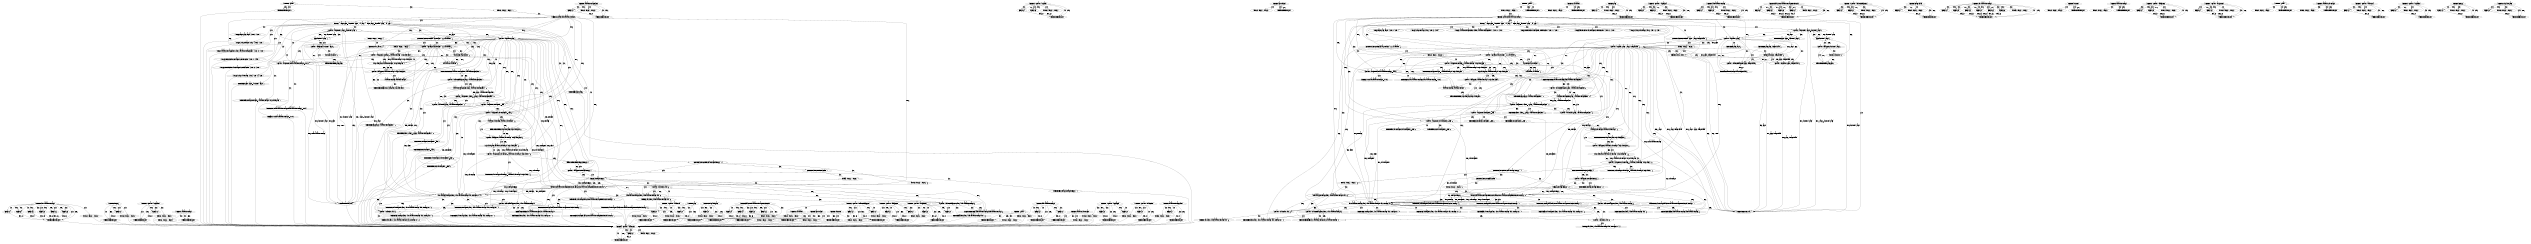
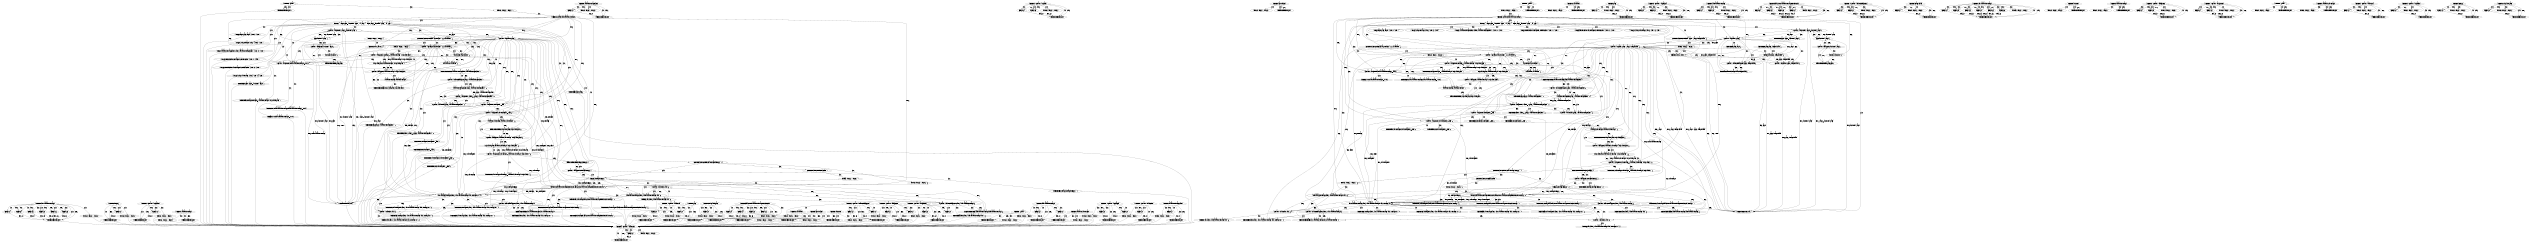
edge "(isPageVisible,page->isPageVisible())" -> "(<operator>.indirectFieldAccess,page->isPageVisible)": label "AST: " -> "DDG: p5"
edge "(<operator>.indirectFieldAccess,page->isPageVisible)" -> "(isPageVisible,page->isPageVisible())": label "DDG: p6" -> "CFG: "
edge "(<operator>.logicalNot,!page->isPageVisible())" -> "(isPageVisible,page->isPageVisible())": now "(IDENTIFIER,page,page->isPageVisible())" -> "(isPageVisible,page->isPageVisible())"
edge "(<operator>.indirectFieldAccess,page->isPageVisible)" -> "(FIELD_IDENTIFIER,isPageVisible,isPageVisible)": added, label "AST:"
edge "(FIELD_IDENTIFIER,isPageVisible,isPageVisible)" -> "(<operator>.indirectFieldAccess,page->isPageVisible)": label "DDG: p1" -> "CFG: "
